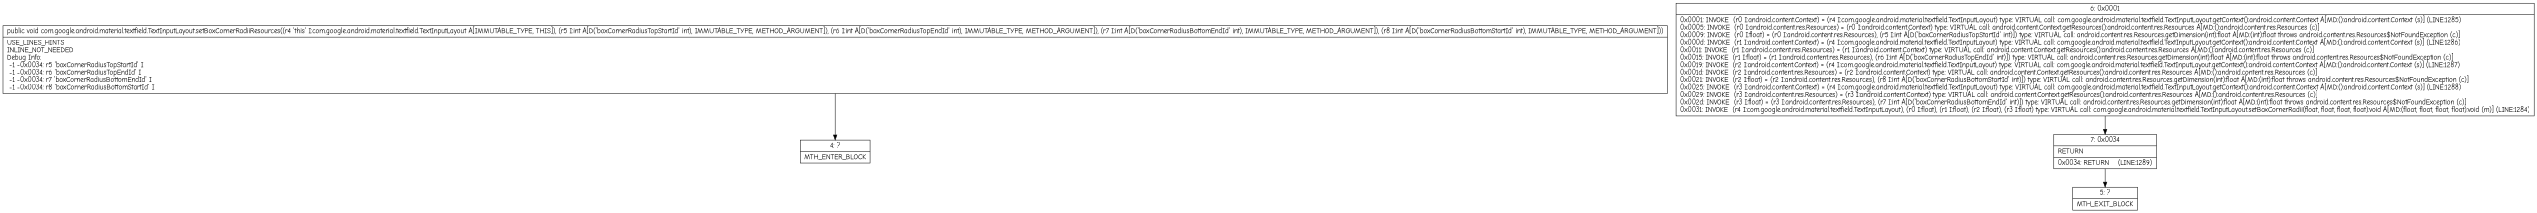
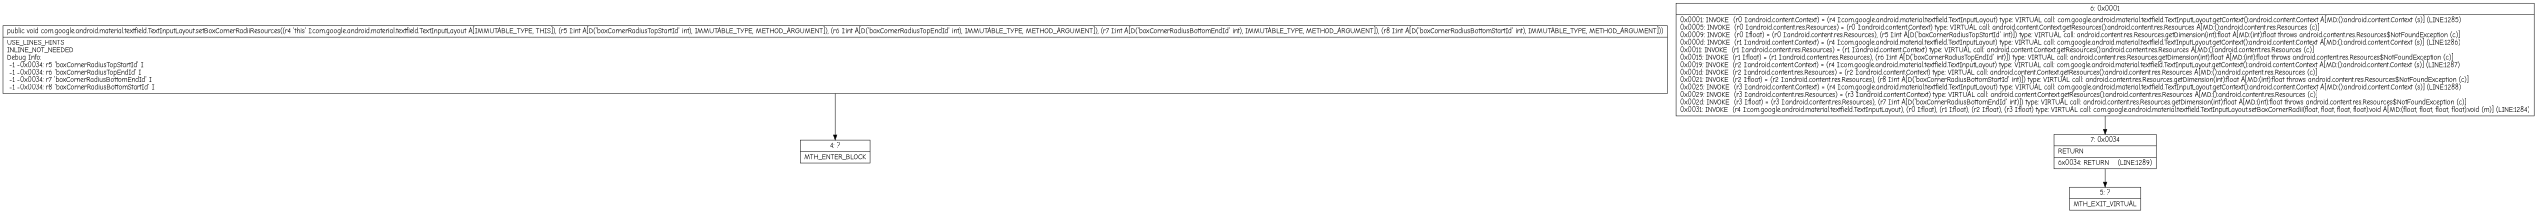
node "7: 0x0034": text "0x0034: RETURN    (LINE:1289)" -> "6x0034: RETURN    (LINE:1289)"
node "5: ?": text "MTH_EXIT_BLOCK" -> "MTH_EXIT_VIRTUAL"
